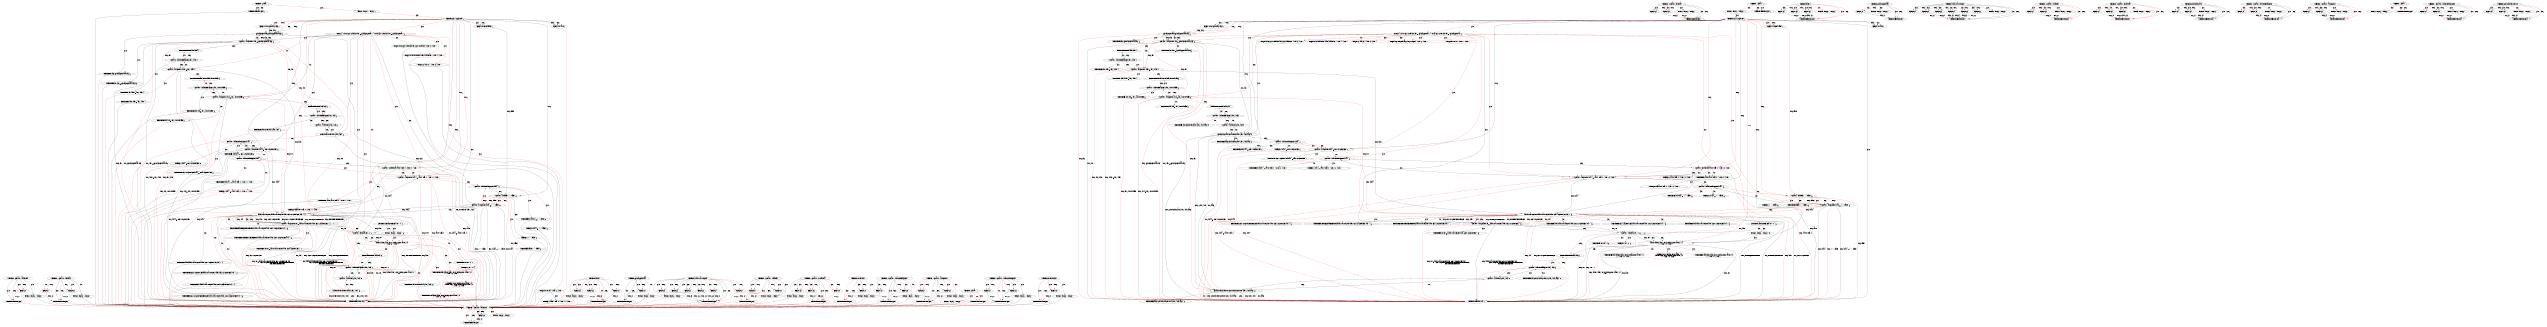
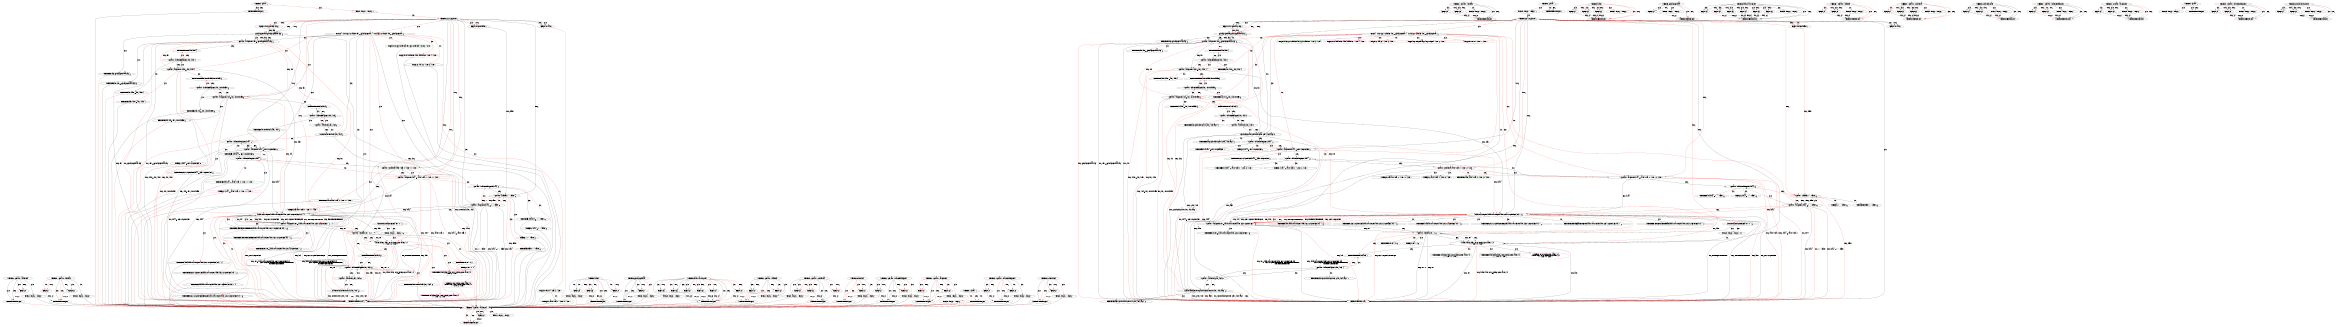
edge "<(IDENTIFIER,value,value ? 0xff : 0)<SUB>12</SUB>>" -> "<(LITERAL,0xff,value ? 0xff : 0)<SUB>12</SUB>>": now "<(<operator>.conditional,value ? 0xff : 0)<SUB>12</SUB>>" -> "<(LITERAL,0xff,value ? 0xff : 0)<SUB>12</SUB>>"
